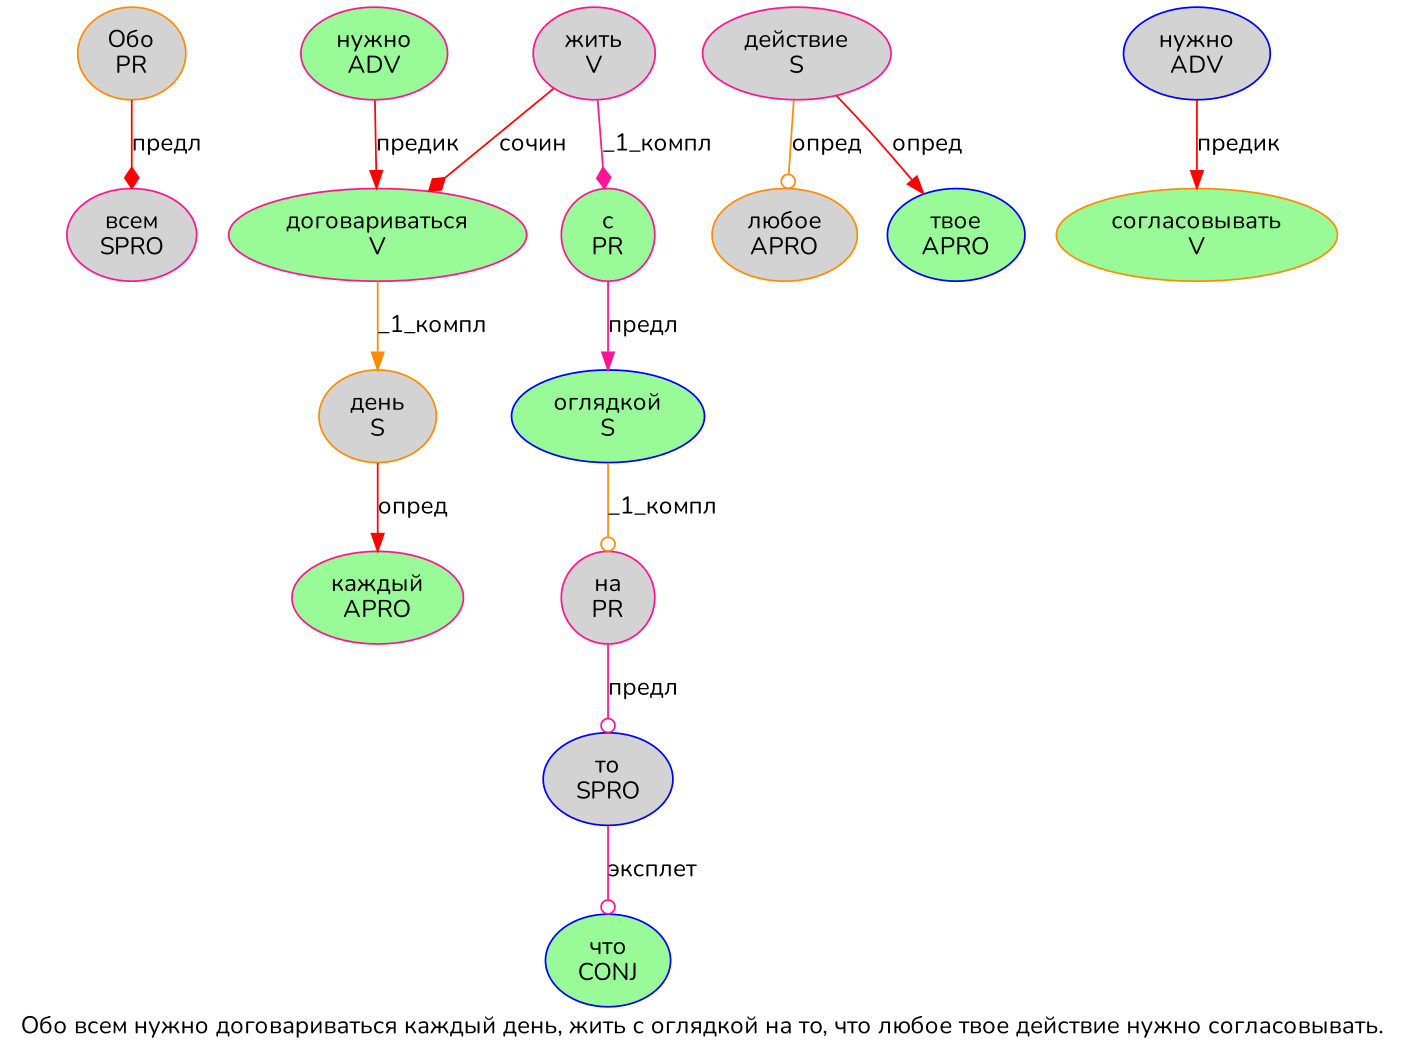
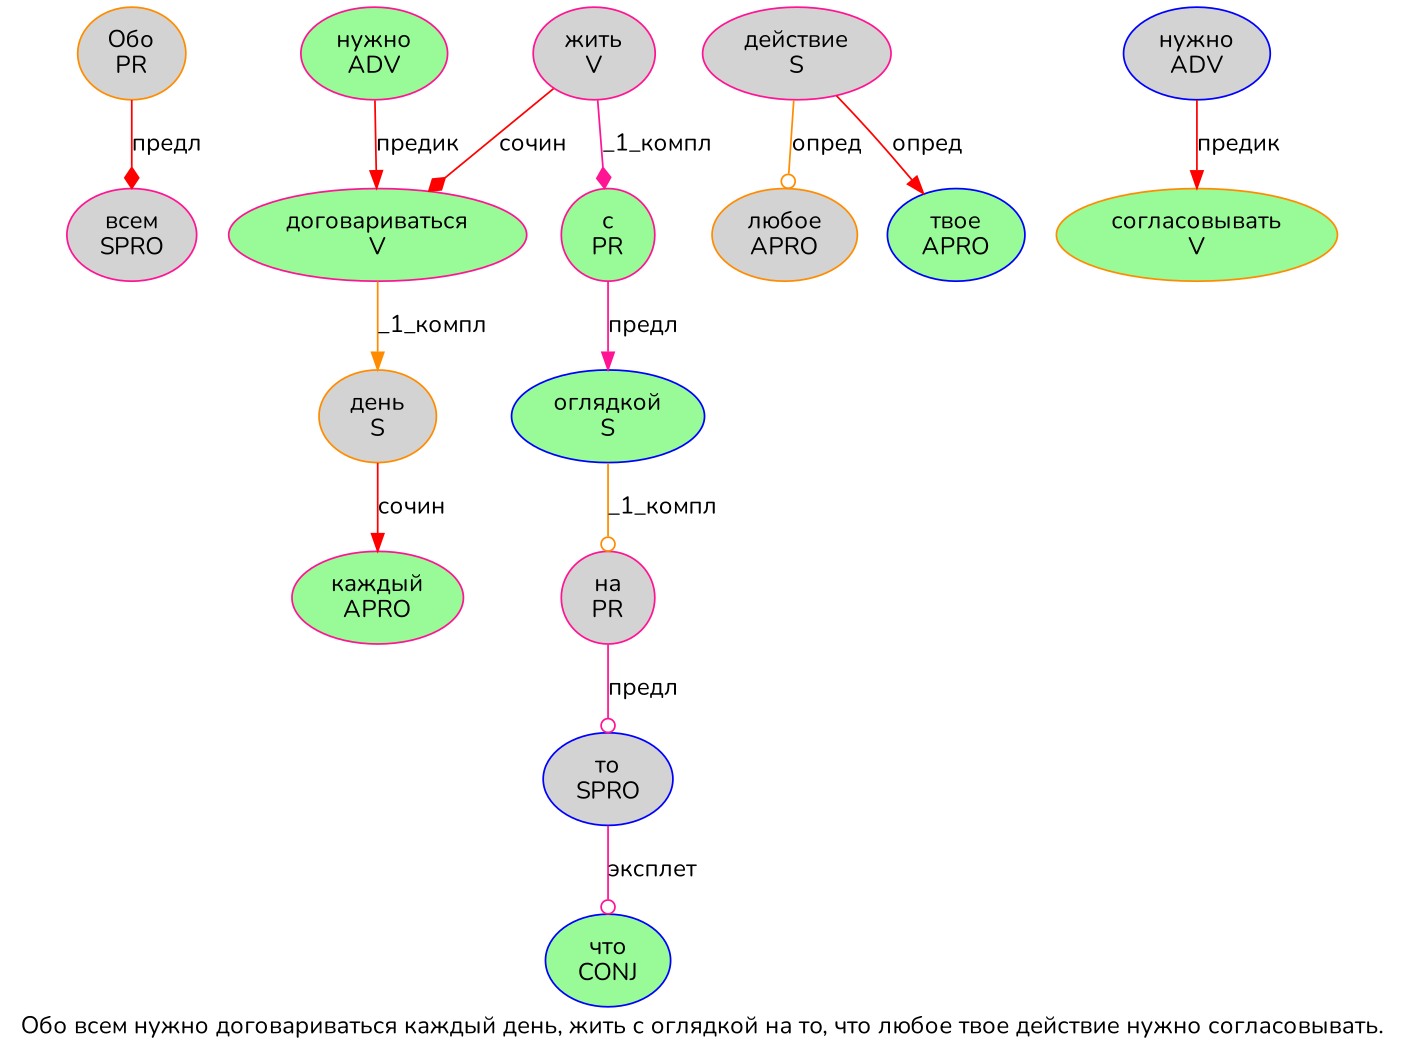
edge "день S" -> "каждый APRO": label "опред" -> "сочин"
